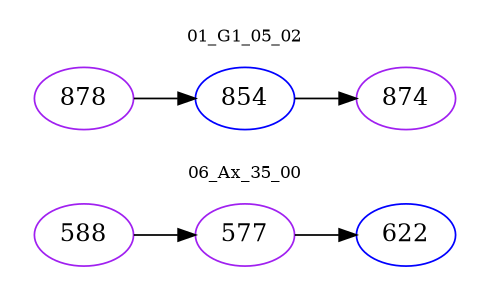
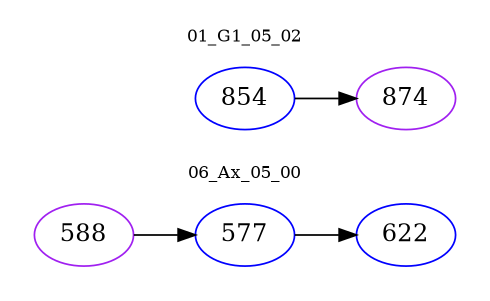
node "878": removed
cluster "06_Ax_35_00": label "06_Ax_35_00" -> "06_Ax_05_00"
node "577": color purple -> blue
